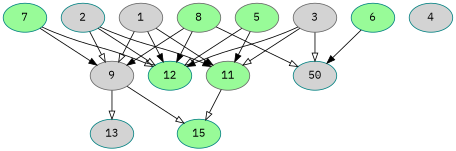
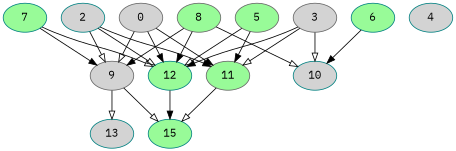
node "1": label "1" -> "0"
node "50": label "50" -> "10"
edge "12" -> "15": added
